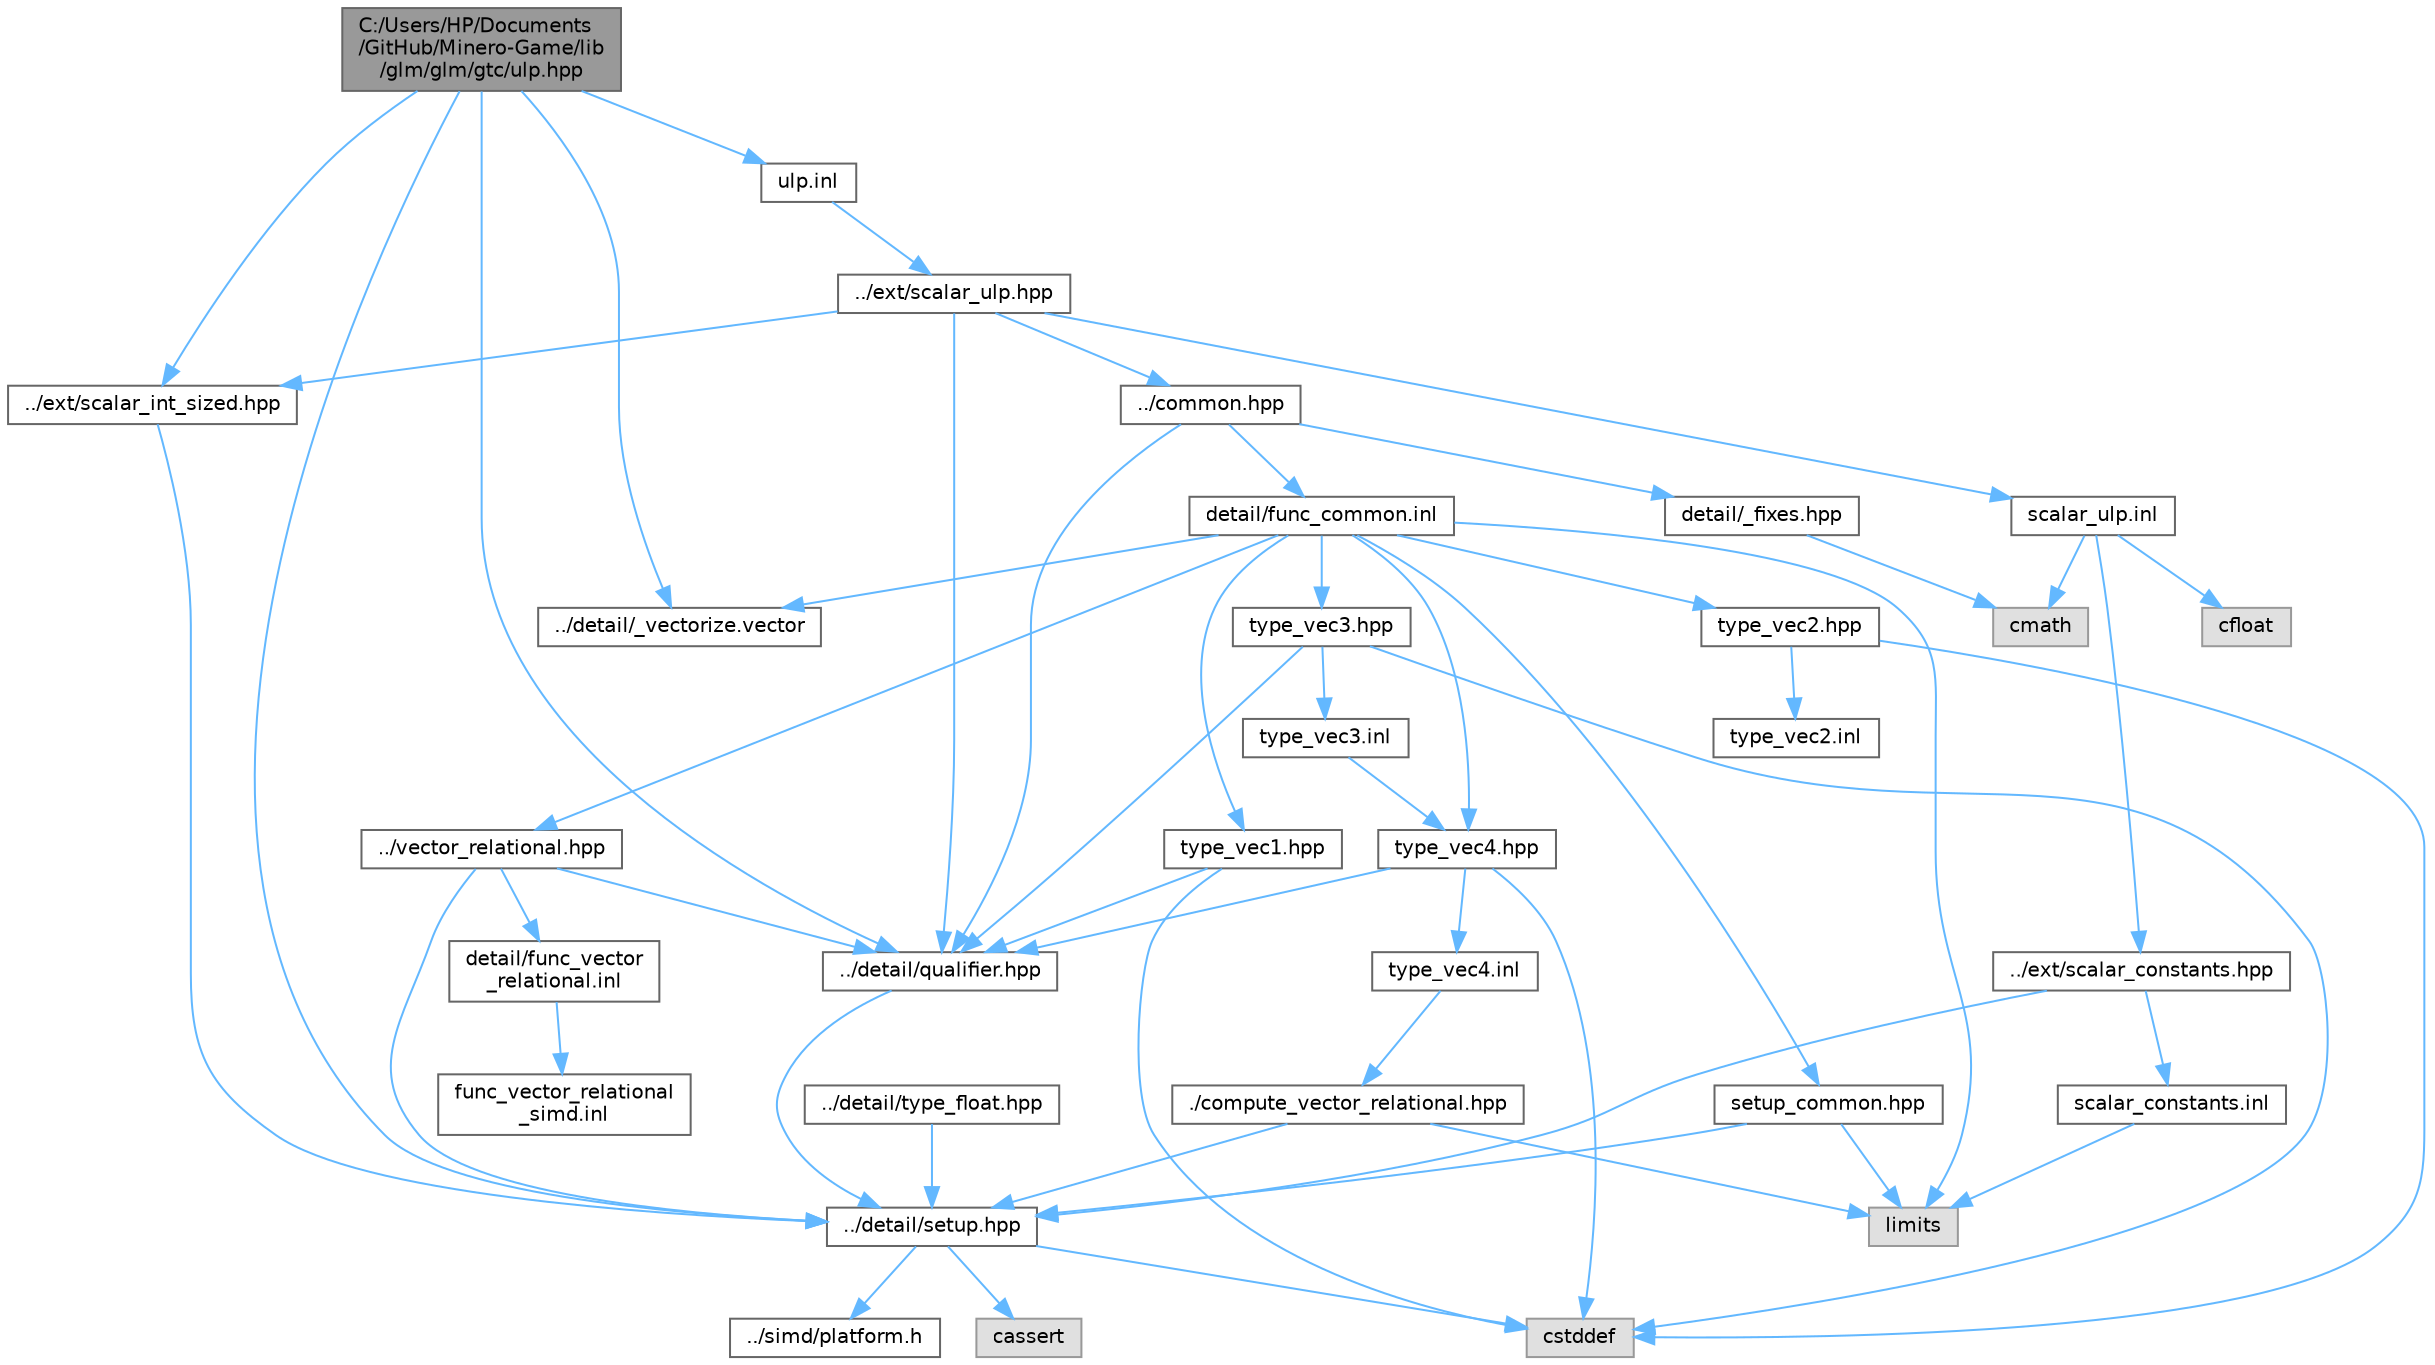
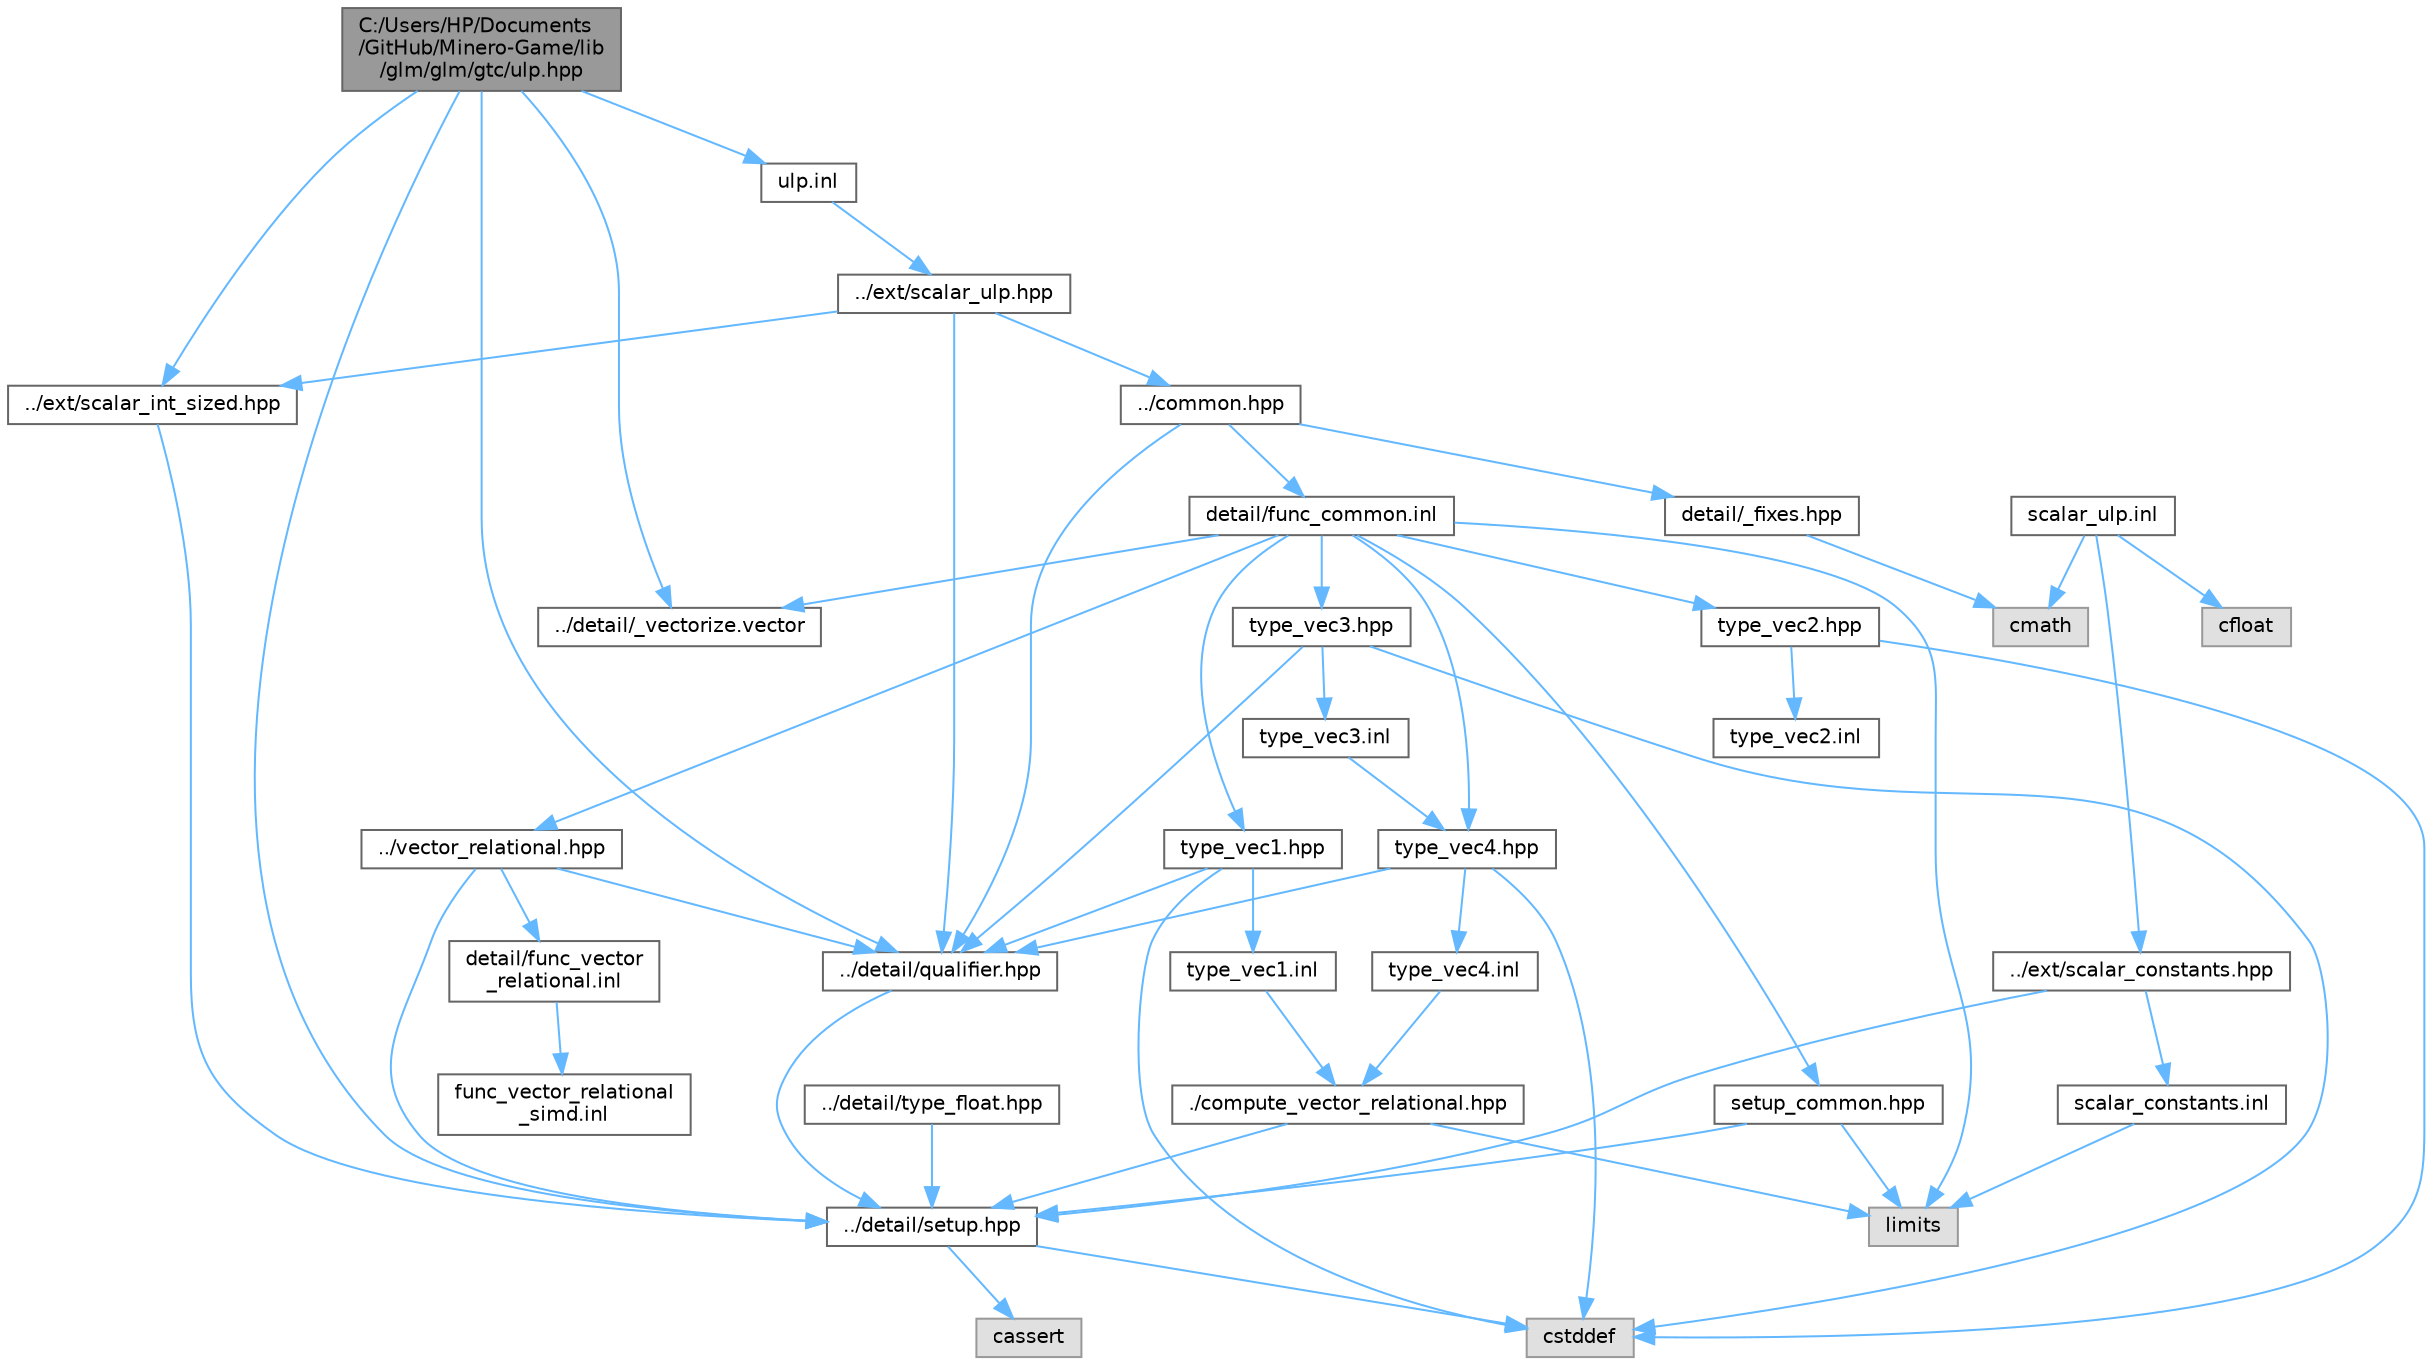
edge "../ext/scalar_ulp.hpp" -> "scalar_ulp.inl": removed
node "type_vec1.inl": added
node "../simd/platform.h": removed
